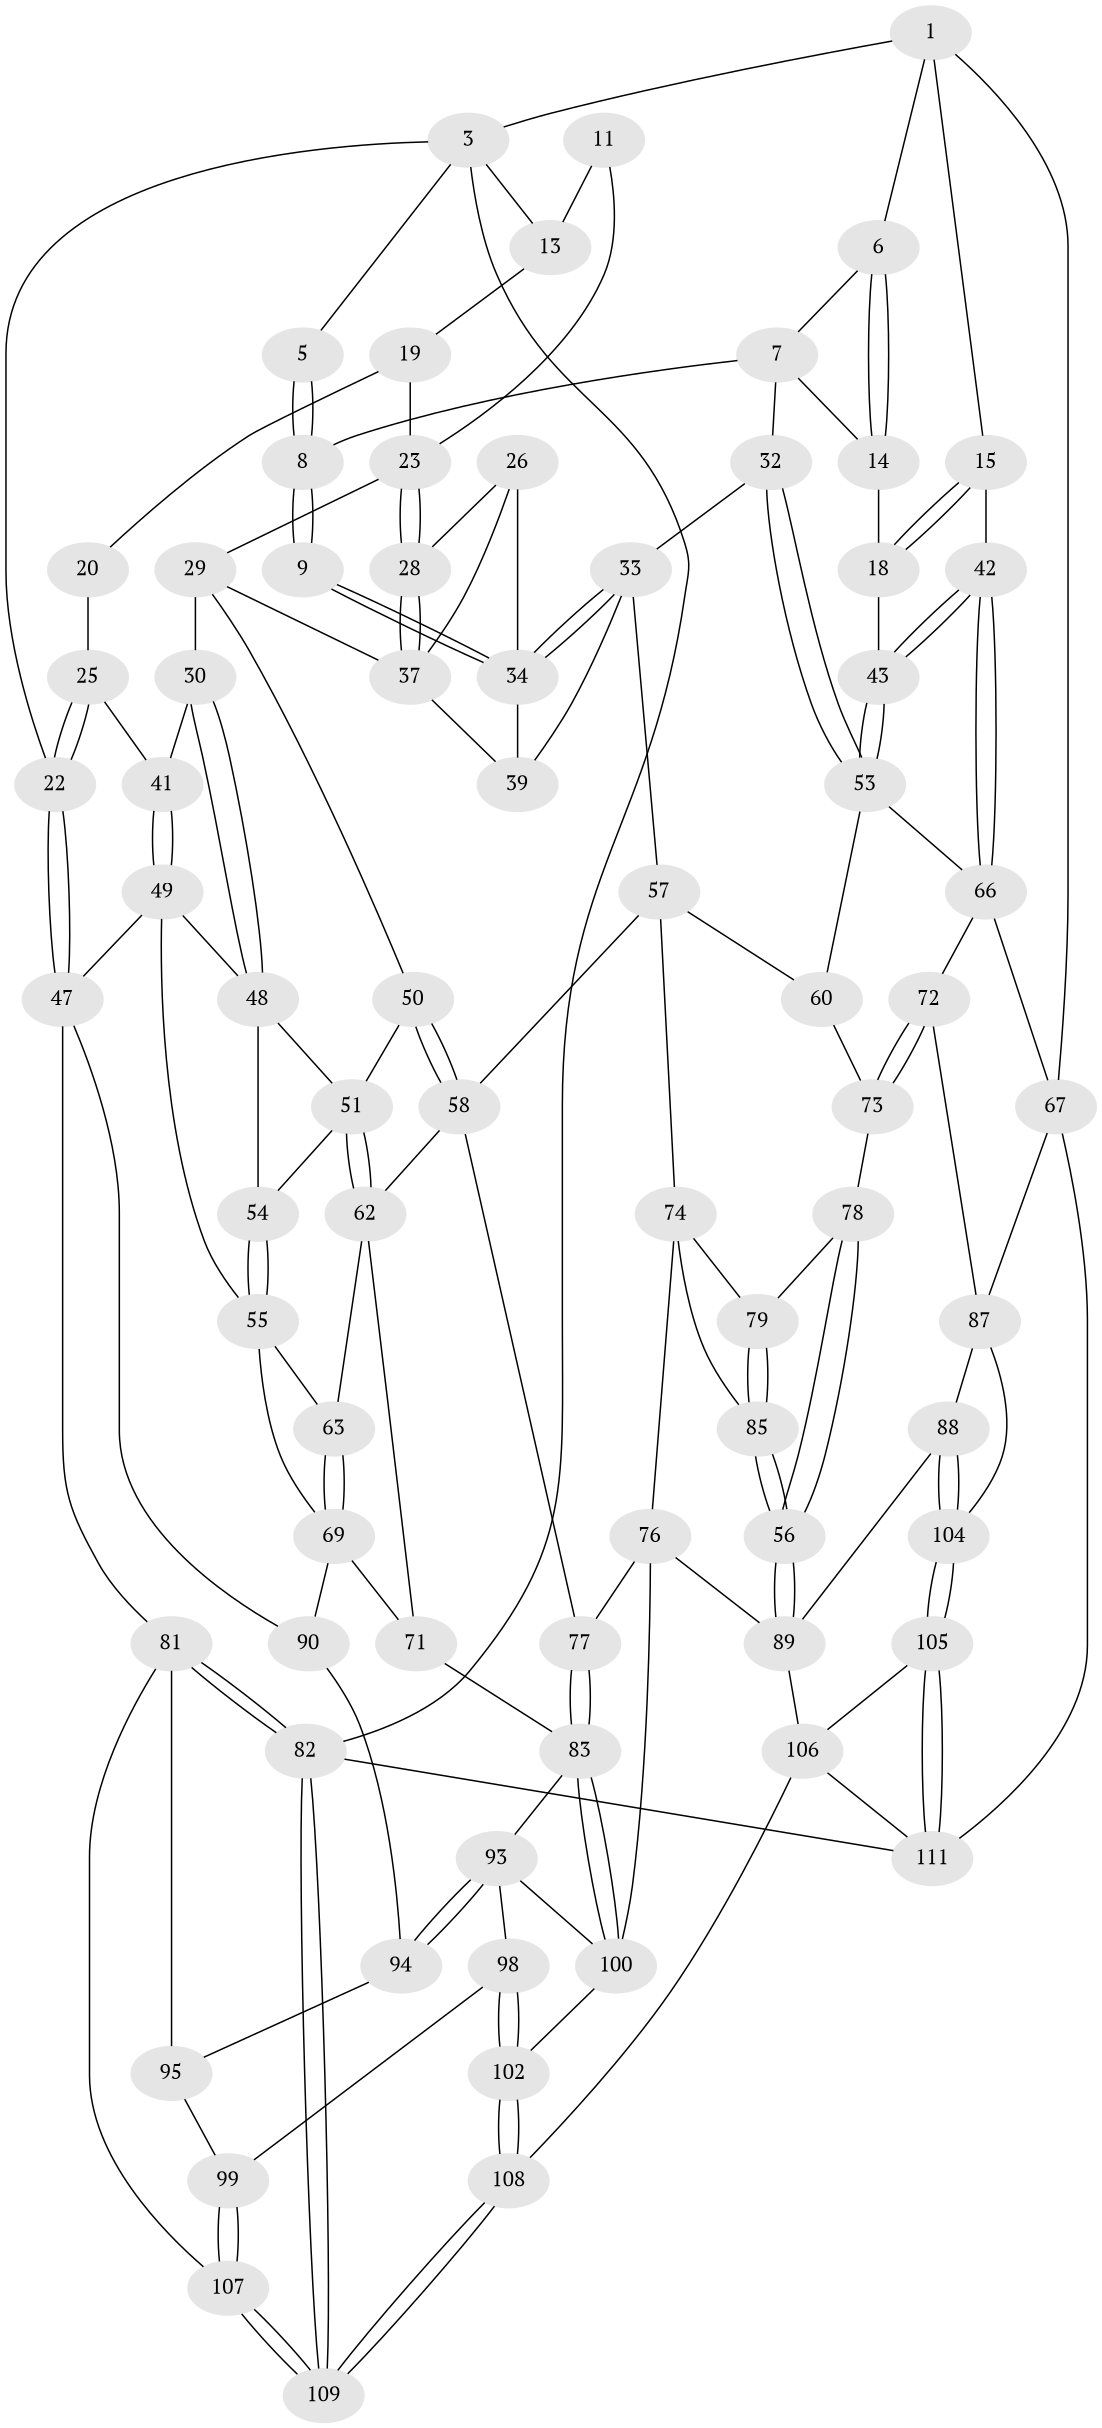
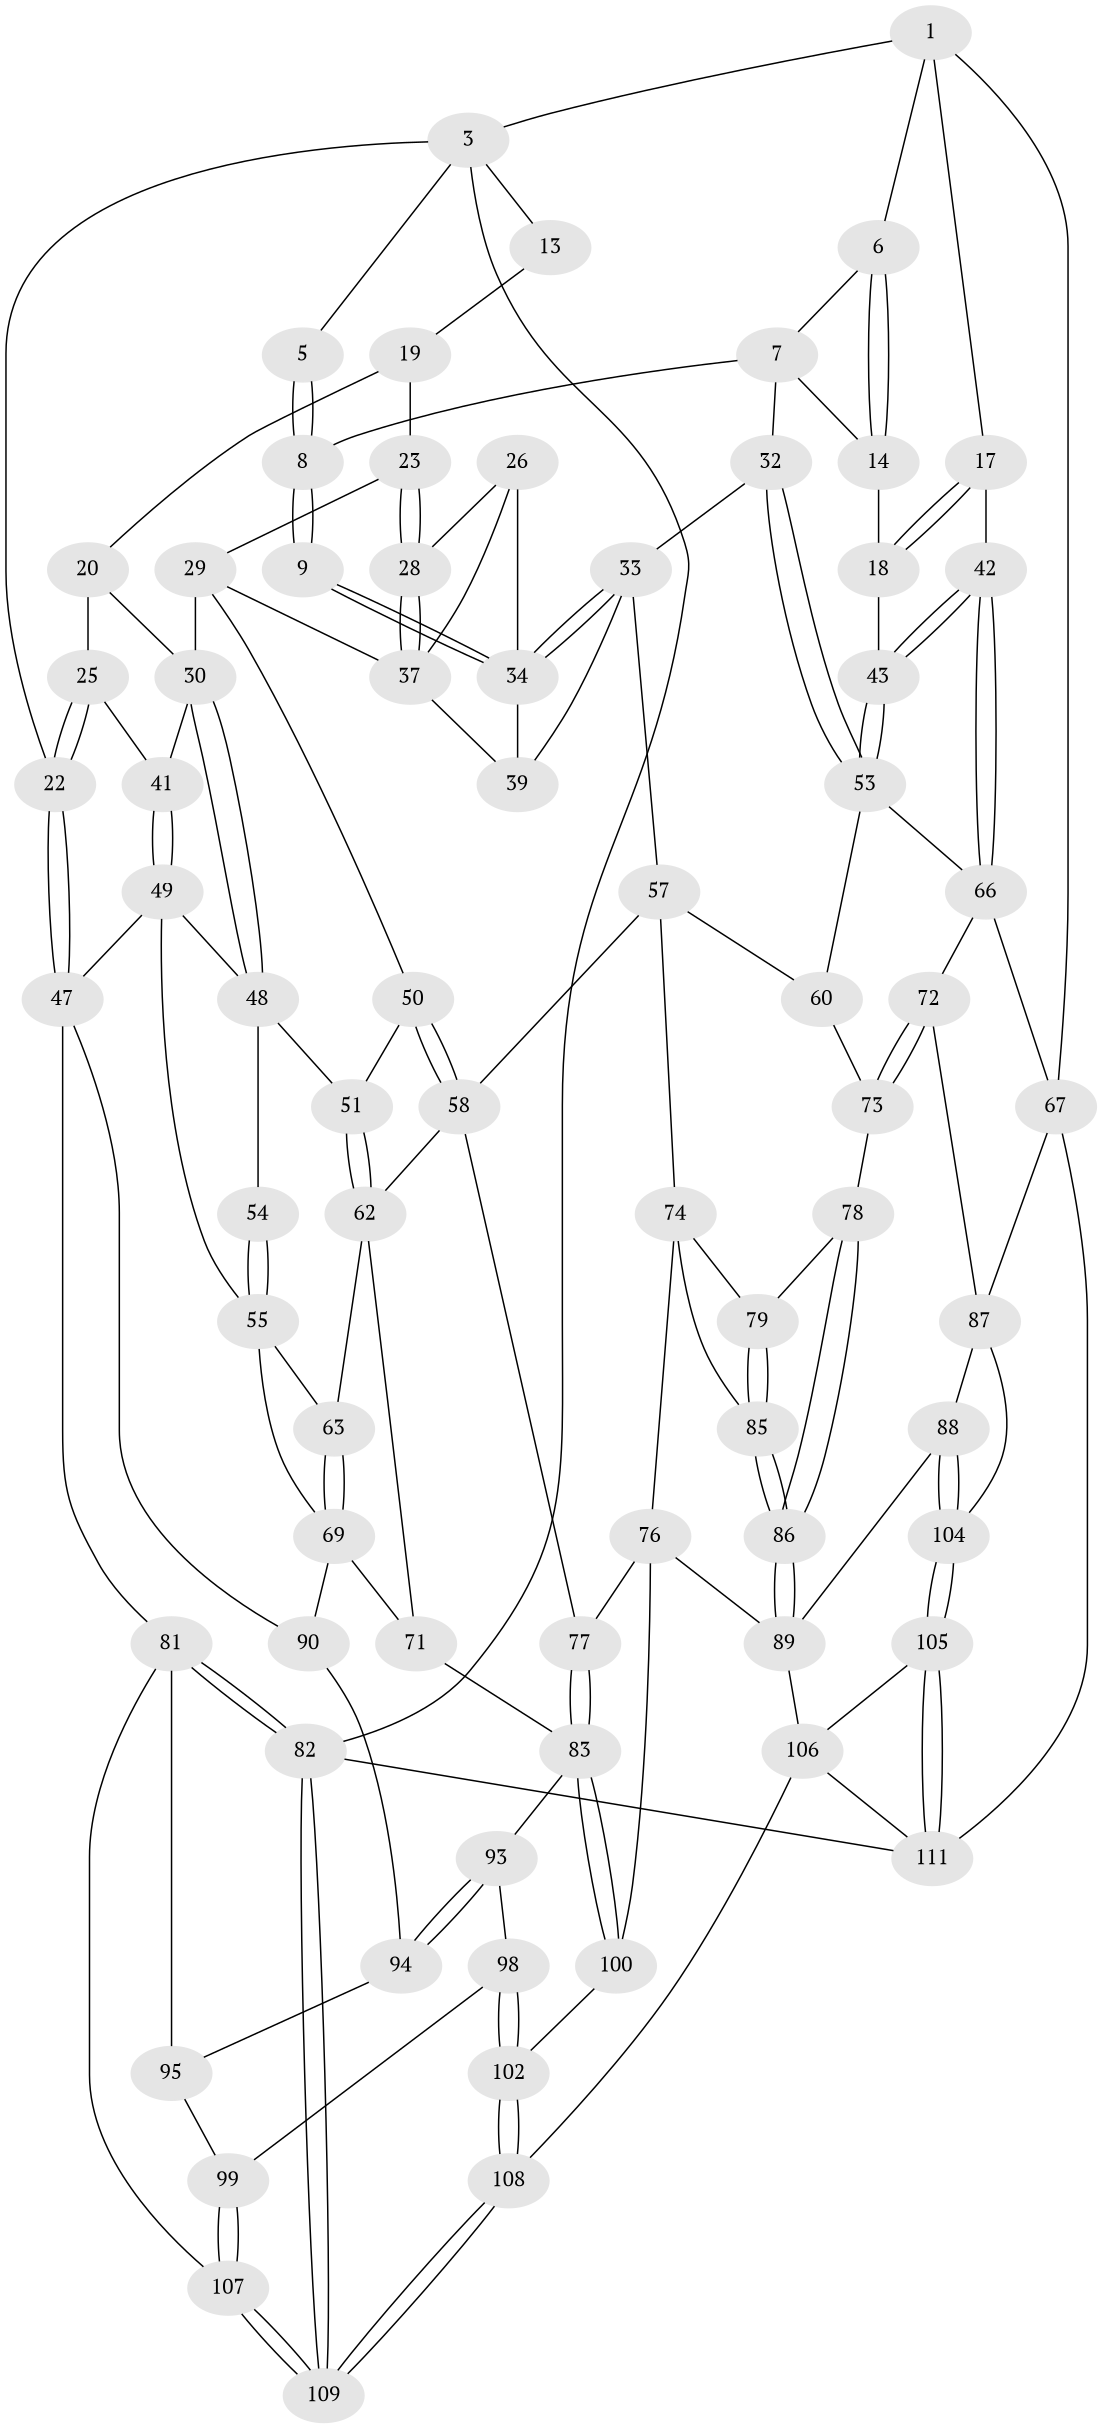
node "11": removed
node "15": label "15" -> "17"
edge "20" -- "30": added
edge "51" -- "54": removed
node "56": label "56" -> "86"
edge "93" -- "100": removed
